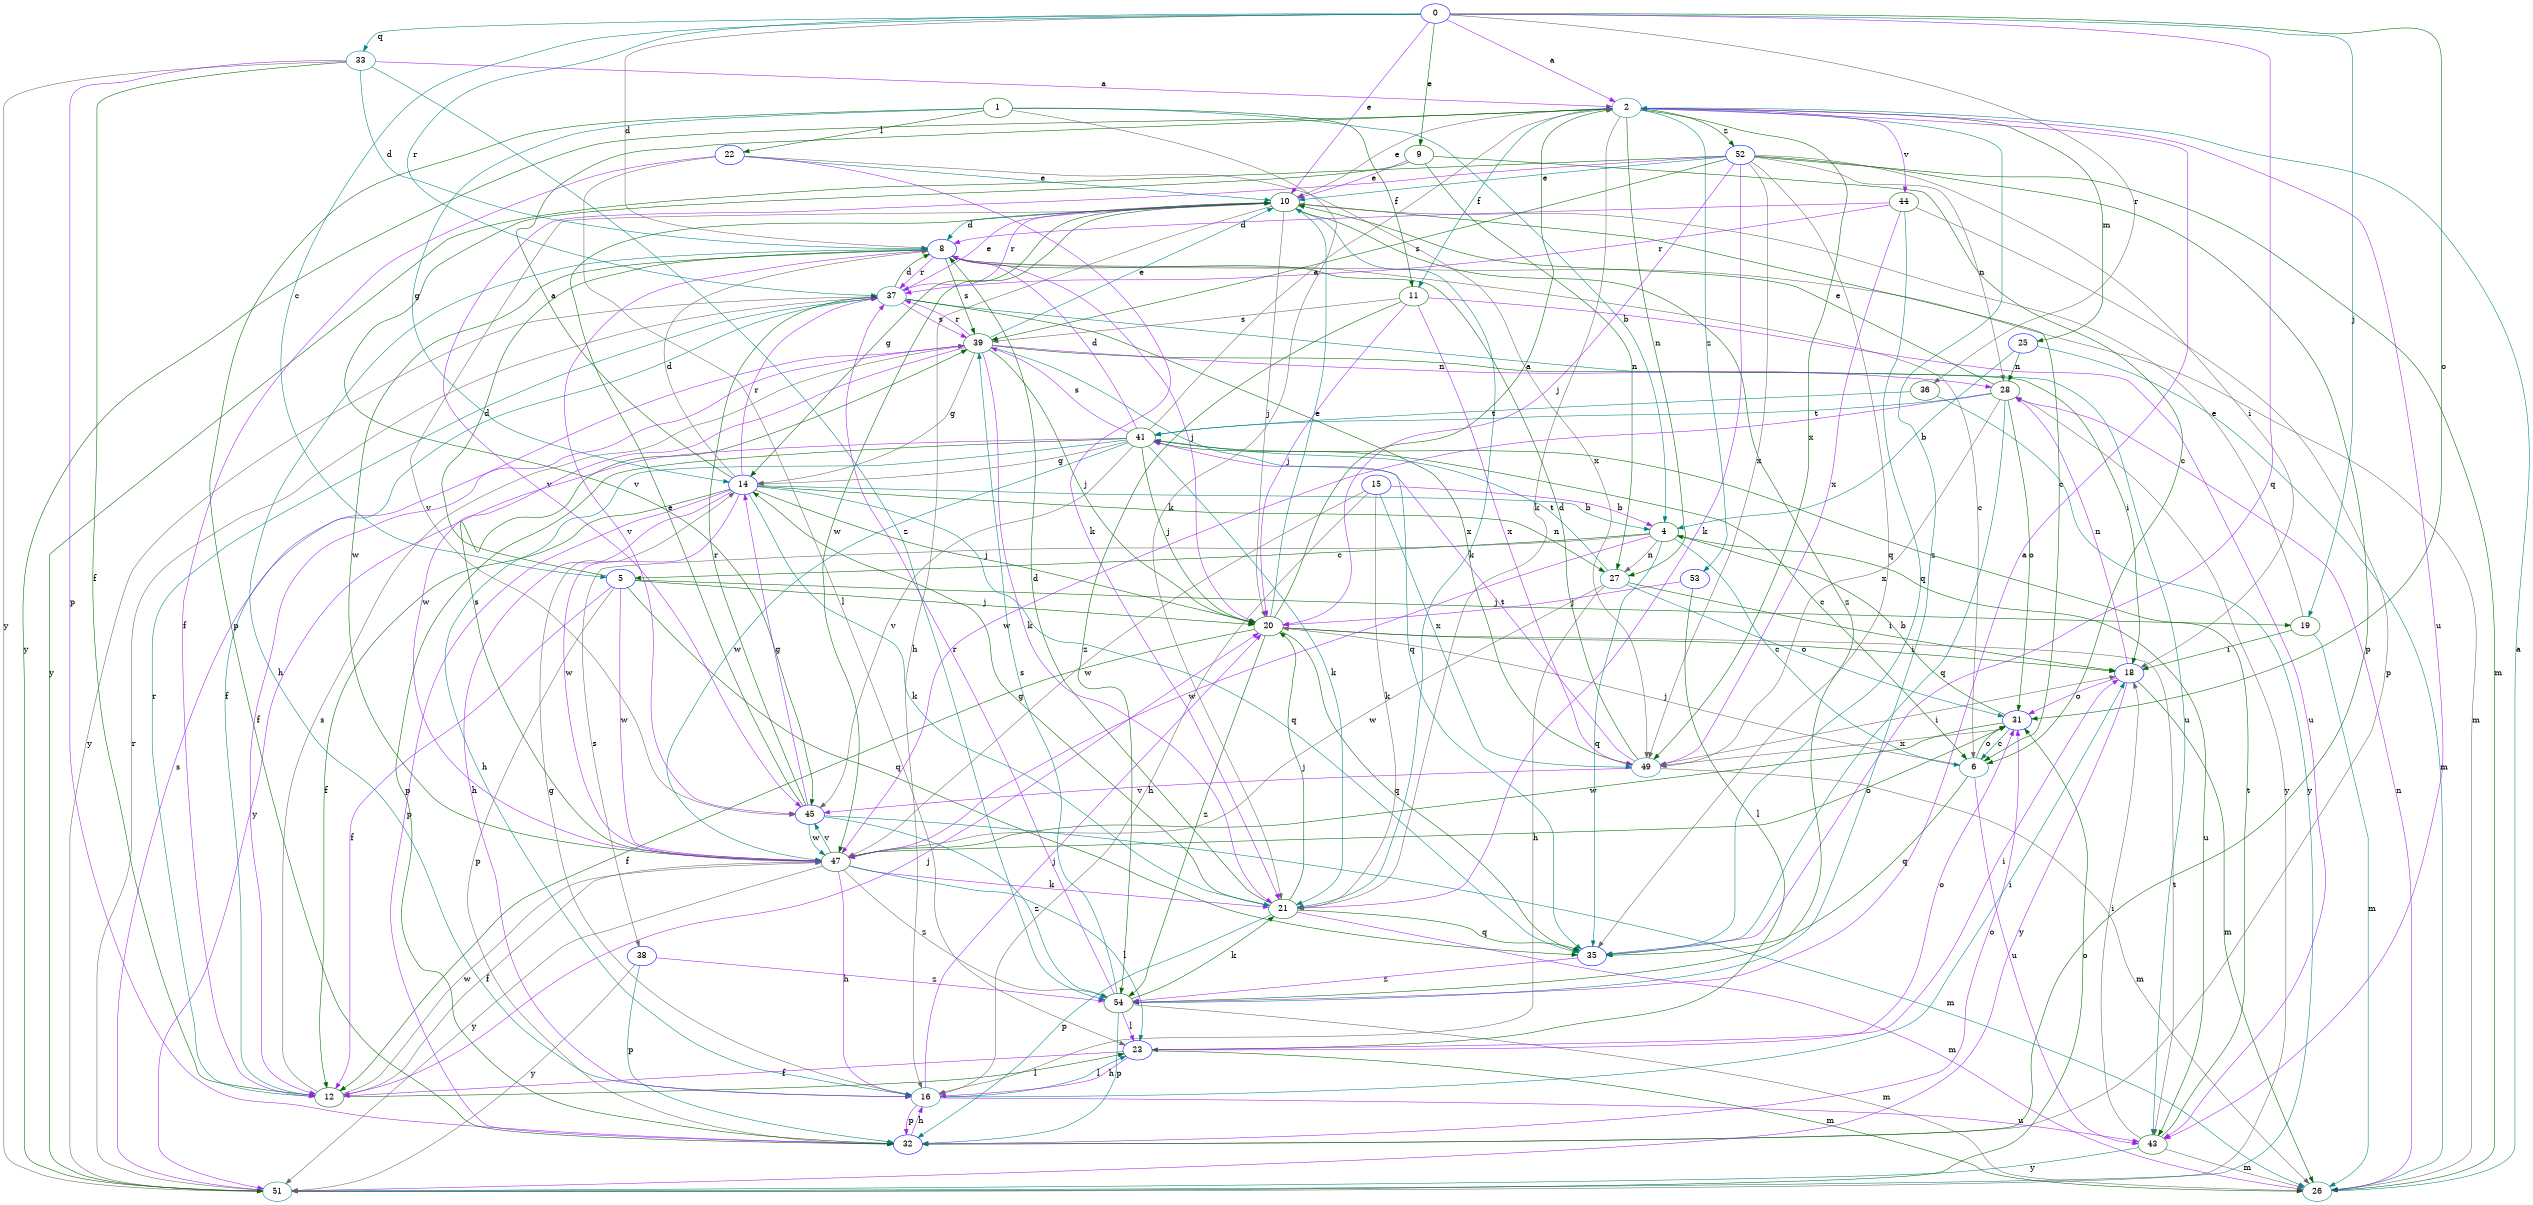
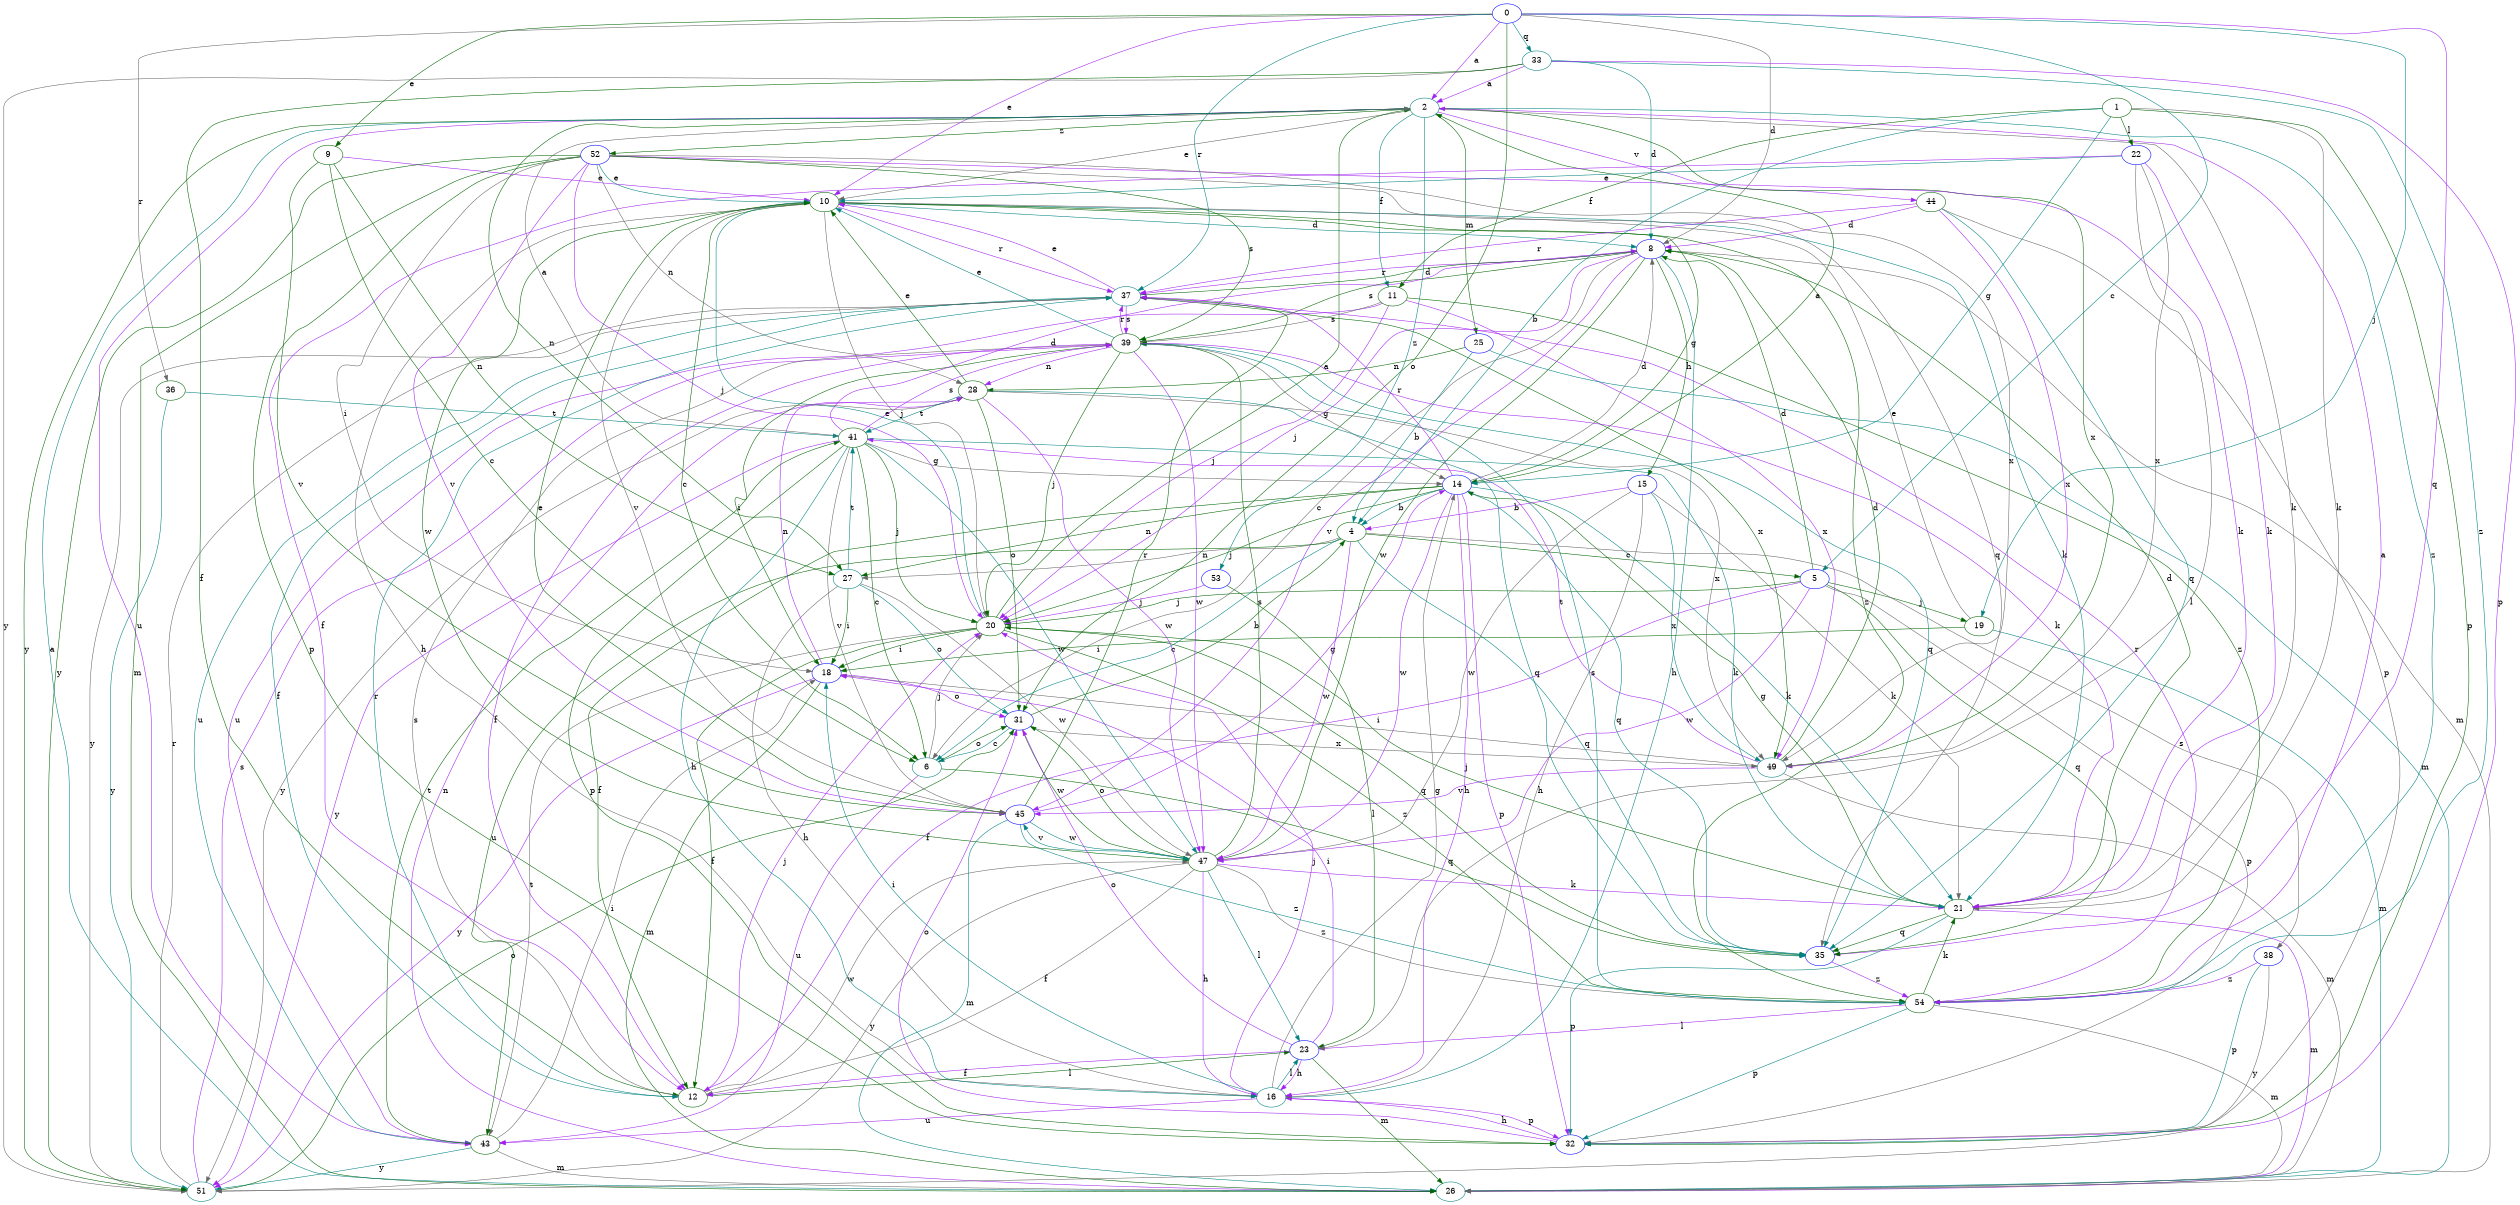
edge "8" -> "15": added, label "h"
